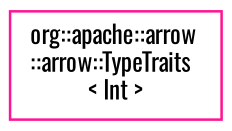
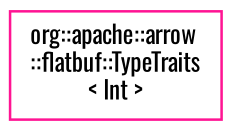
node "org::apache::arrow ::arrow::TypeTraits < Int >": label "org::apache::arrow ::arrow::TypeTraits < Int >" -> "org::apache::arrow ::flatbuf::TypeTraits < Int >"
